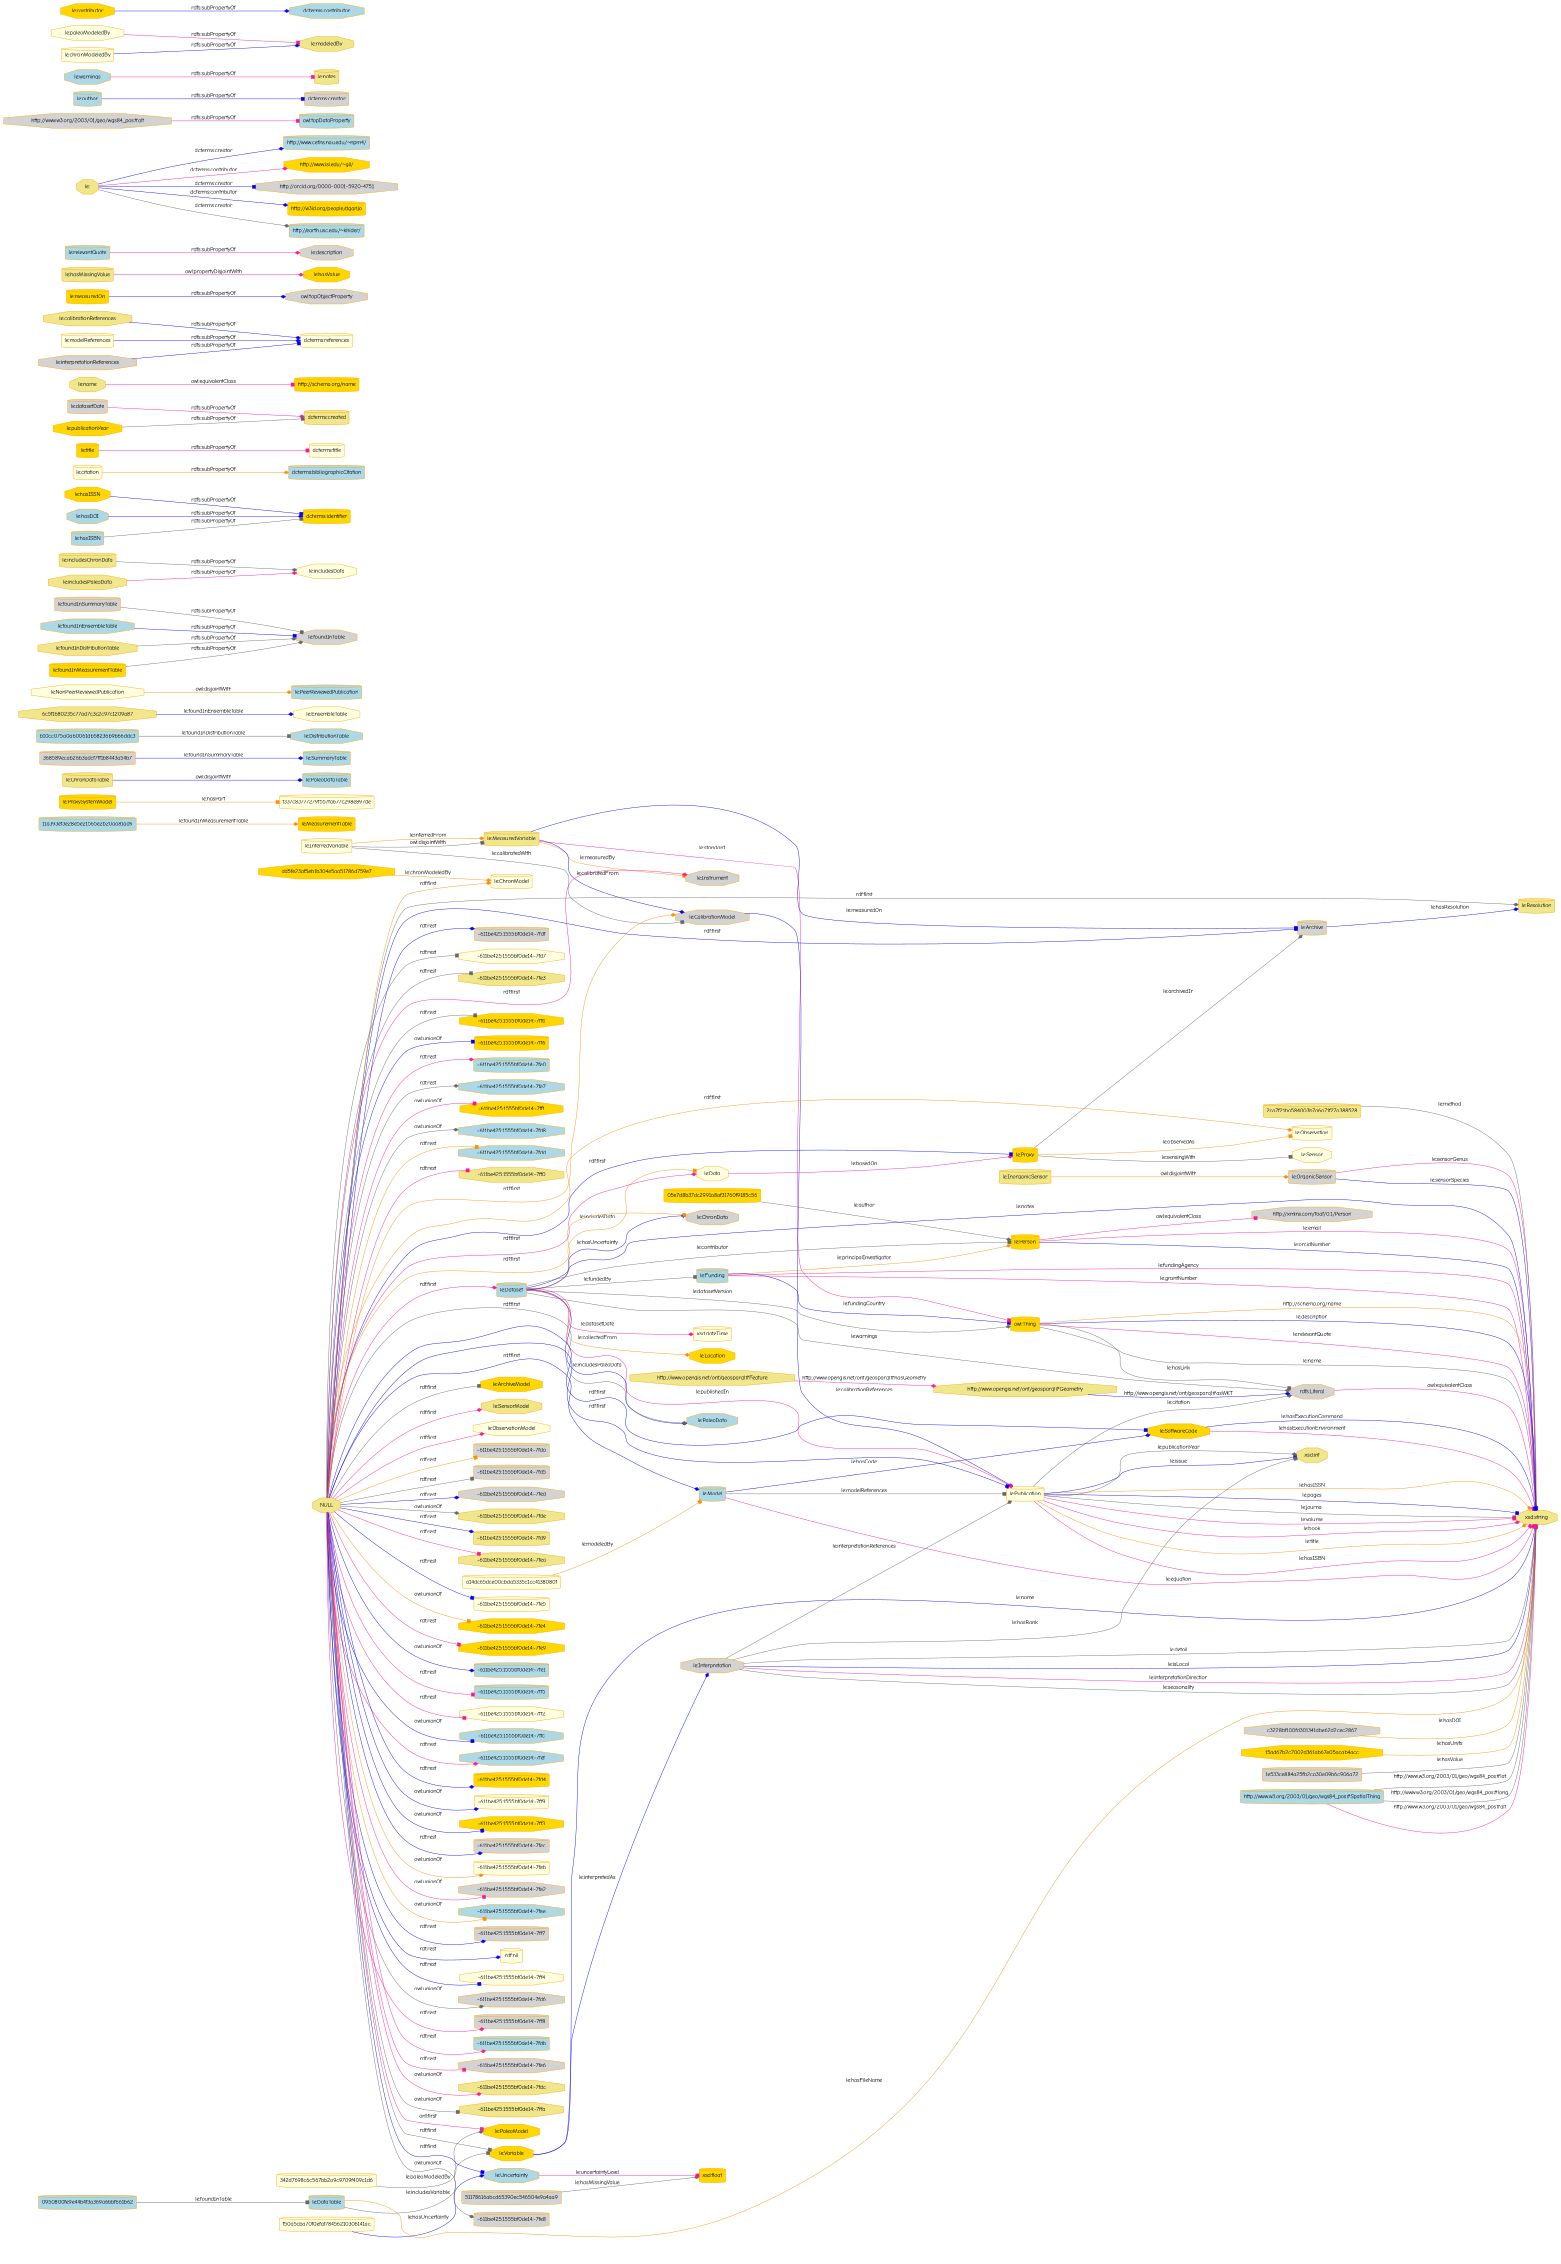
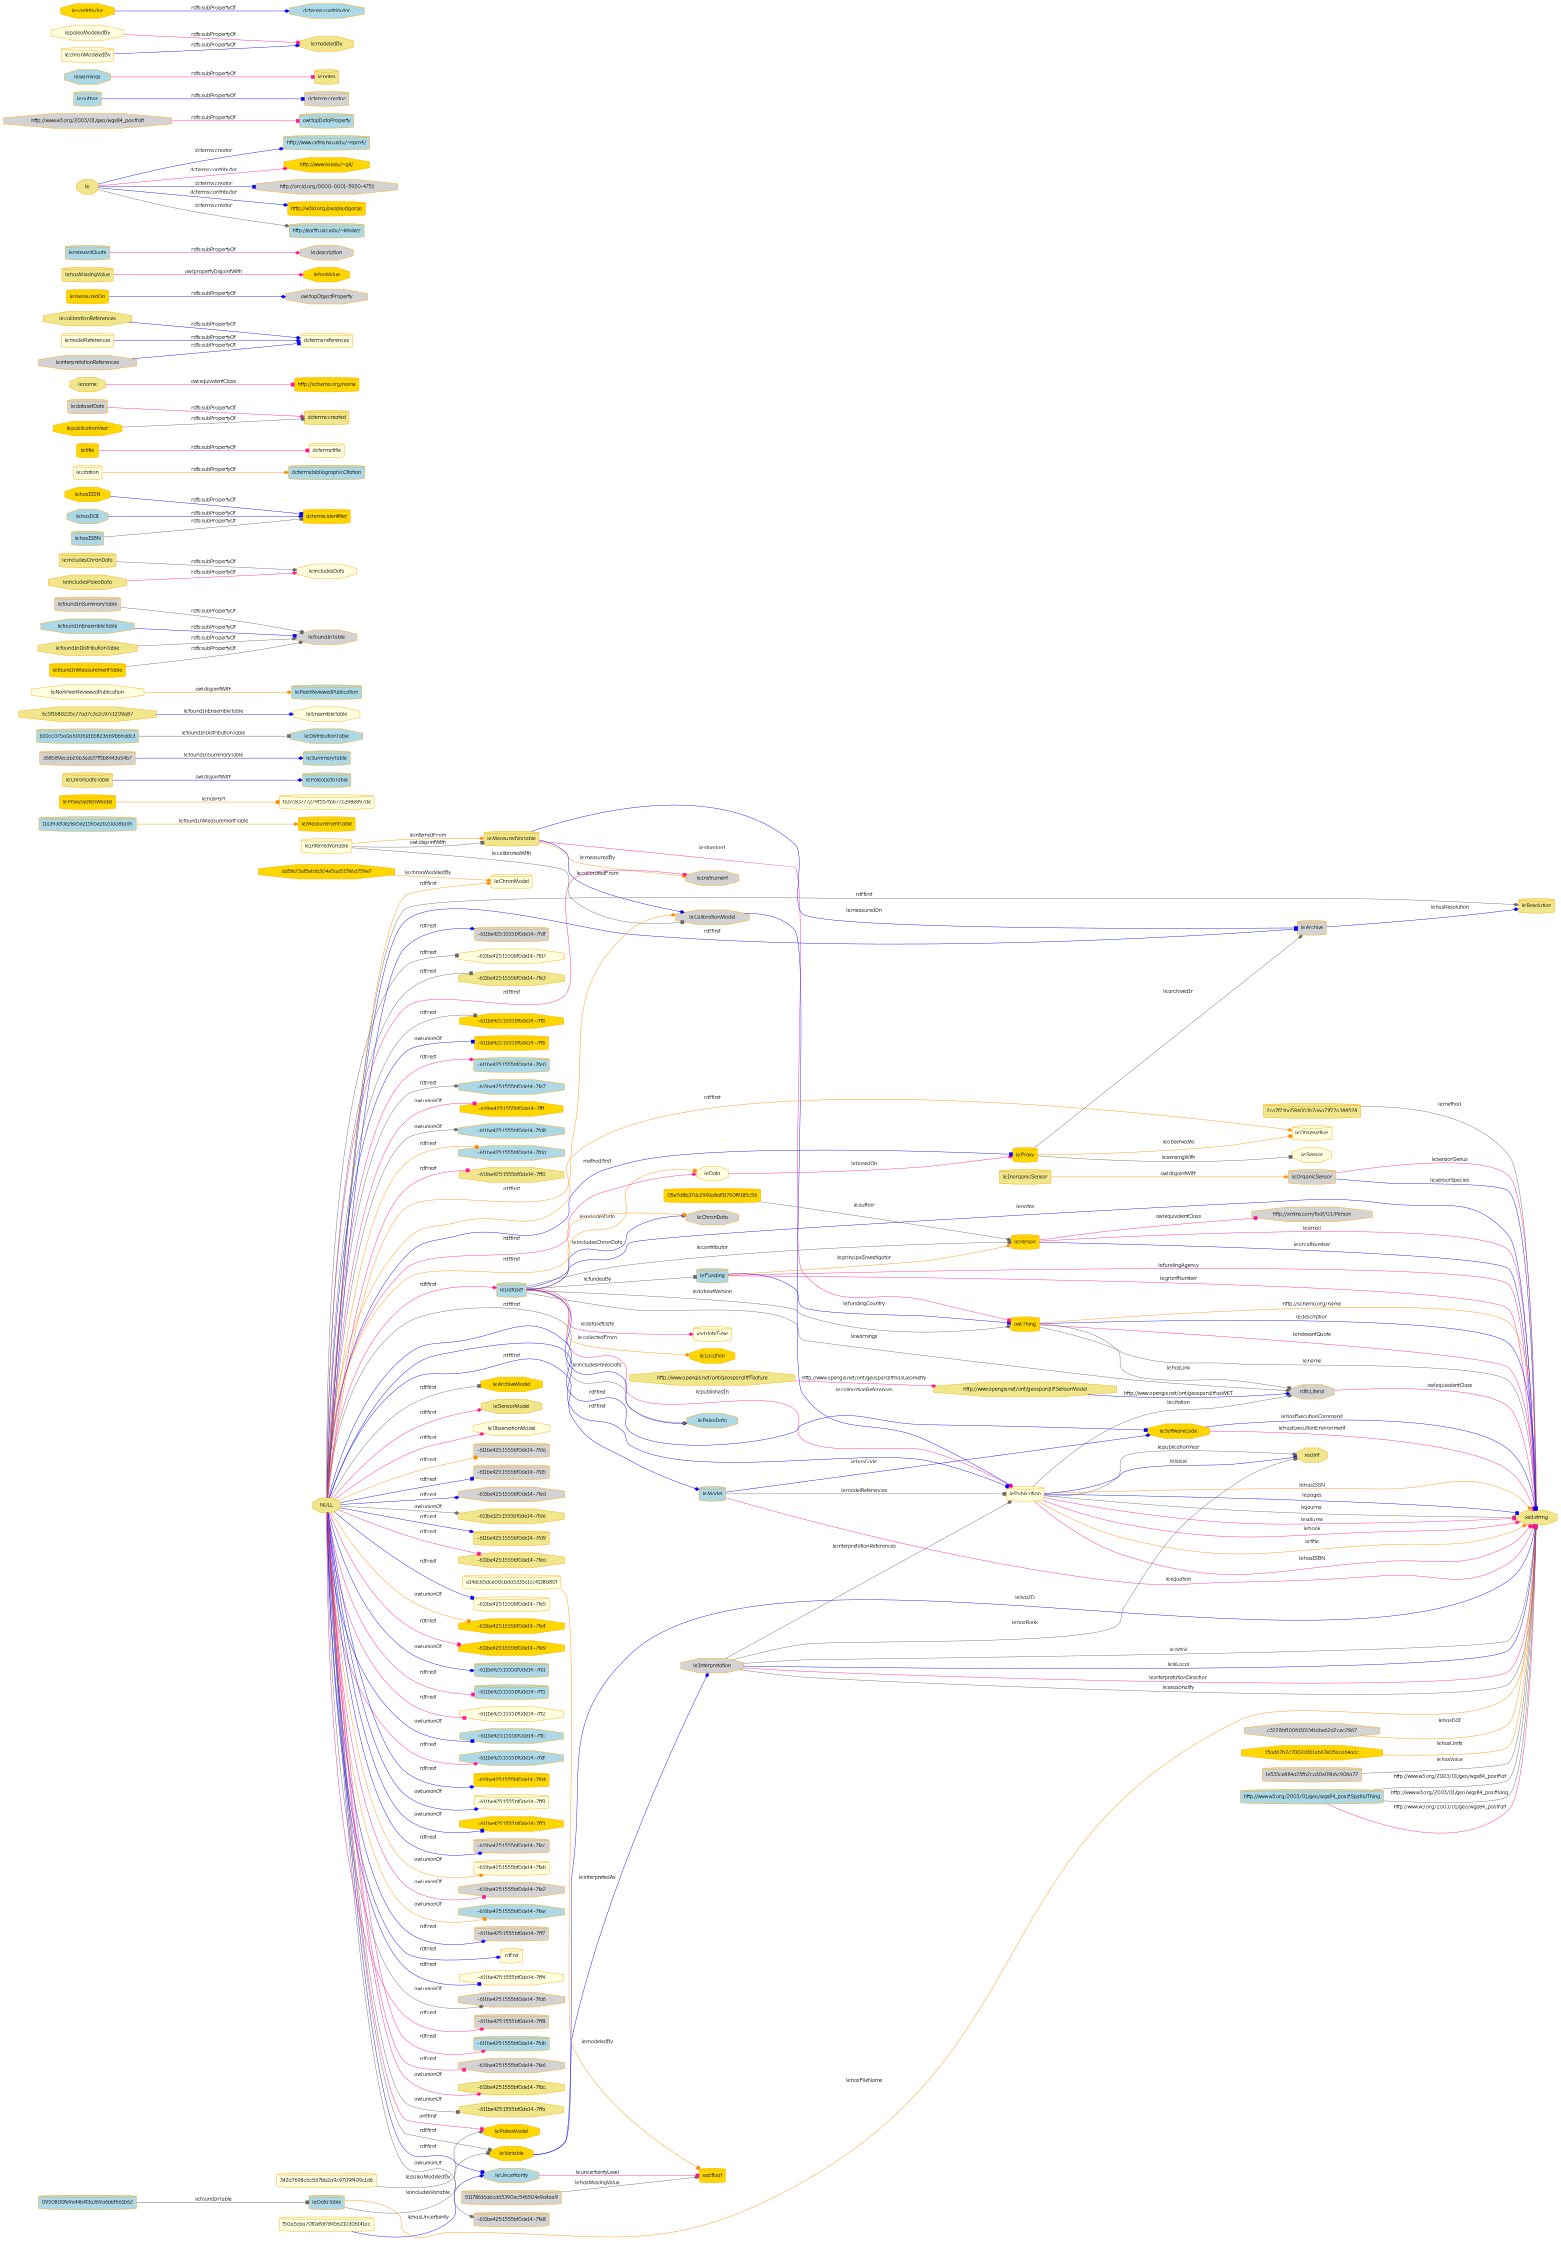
edge "NULL" -> "le:Proxy": label "rdf:first" -> "method:first"
edge "le:Dataset" -> "le:ChronData": label "le:hasUncertainty" -> "le:includesChronData"
node "http://www.opengis.net/ont/geosparql#Geometry": label "http://www.opengis.net/ont/geosparql#Geometry" -> "http://www.opengis.net/ont/geosparql#SensorModel"
edge "NULL" -> "-611be425:1555bf0de14:-7fd5": color gray40 -> blue
node "-611be425:1555bf0de14:-7fde": label "-611be425:1555bf0de14:-7fde" -> "-611be125:1555bf0de14:-7fde"
edge "a14dc65dce00cbda5335c1cc4138080f" -> "le:Model": now "a14dc65dce00cbda5335c1cc4138080f" -> "xsd:float"
edge "le:Variable" -> "xsd:string": label "le:name" -> "le:hasID"
